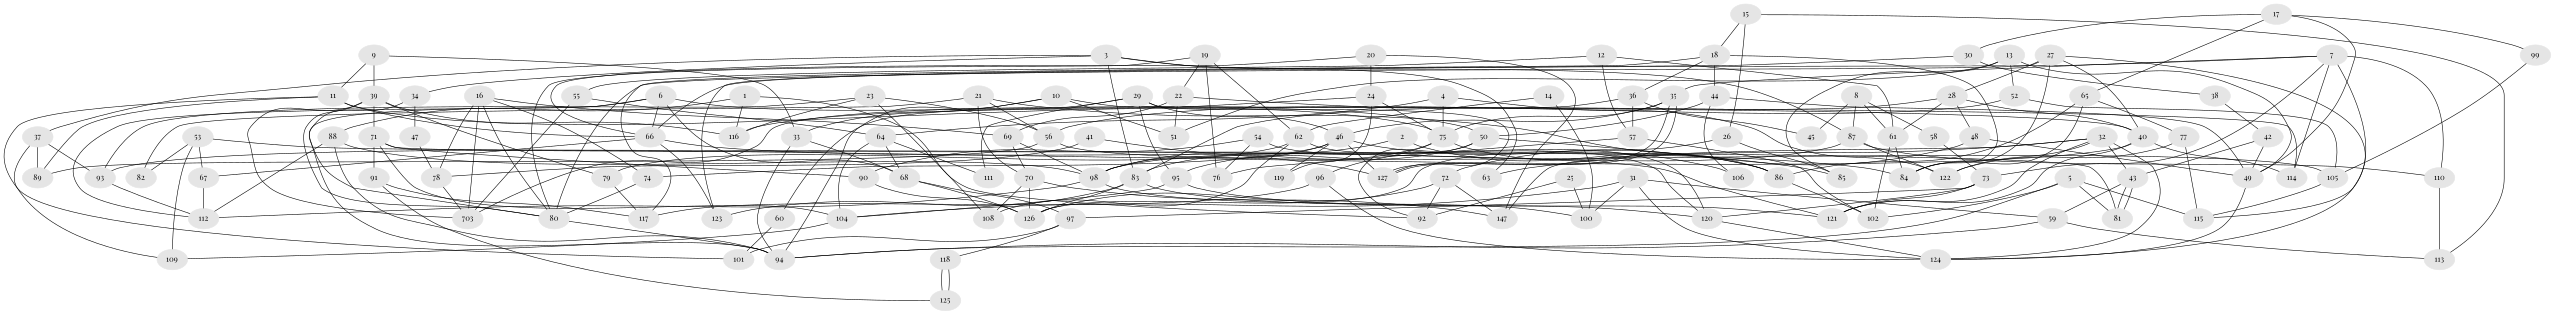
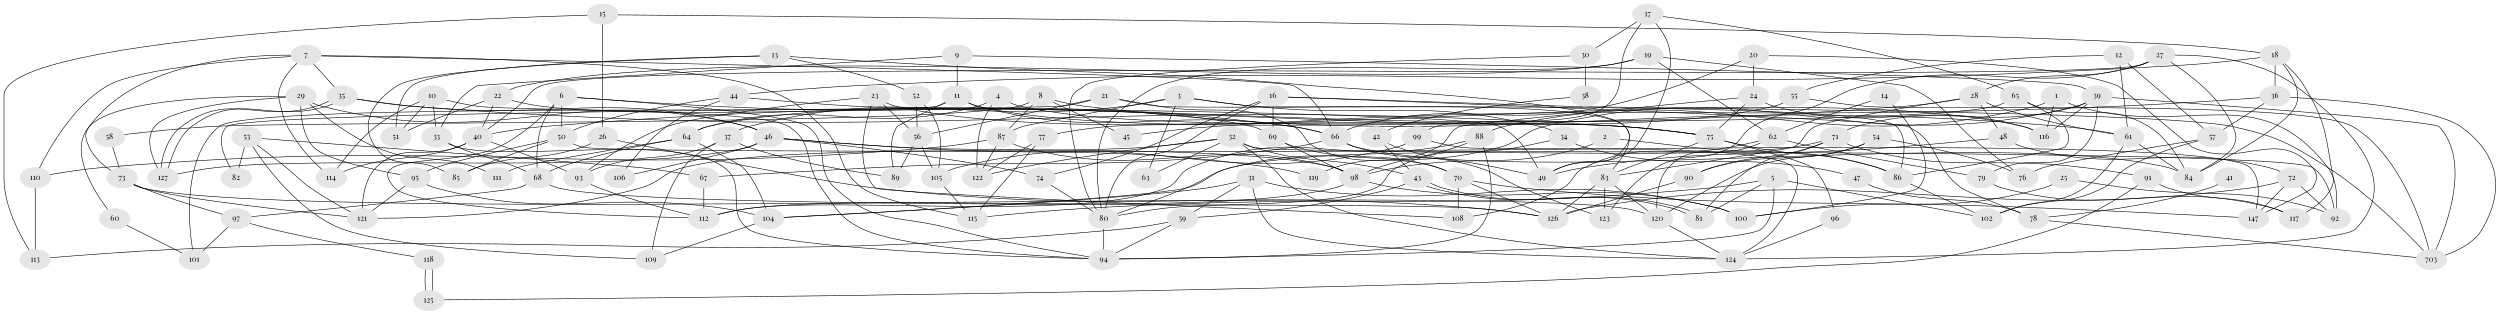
edge "41" -- "127": removed
edge "96" -- "117": removed
edge "49" -- "124": now "99" -- "124"
